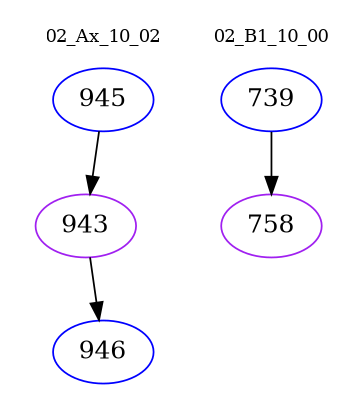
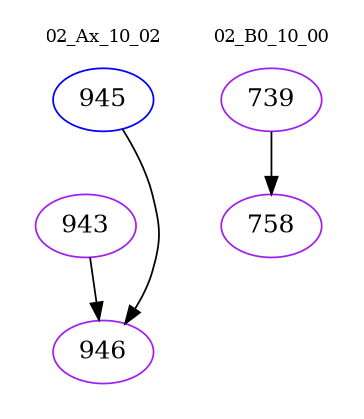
cluster "02_B1_10_00": label "02_B1_10_00" -> "02_B0_10_00"
node "739": color blue -> purple
edge "945" -> "943": now "945" -> "946"
node "946": color blue -> purple
